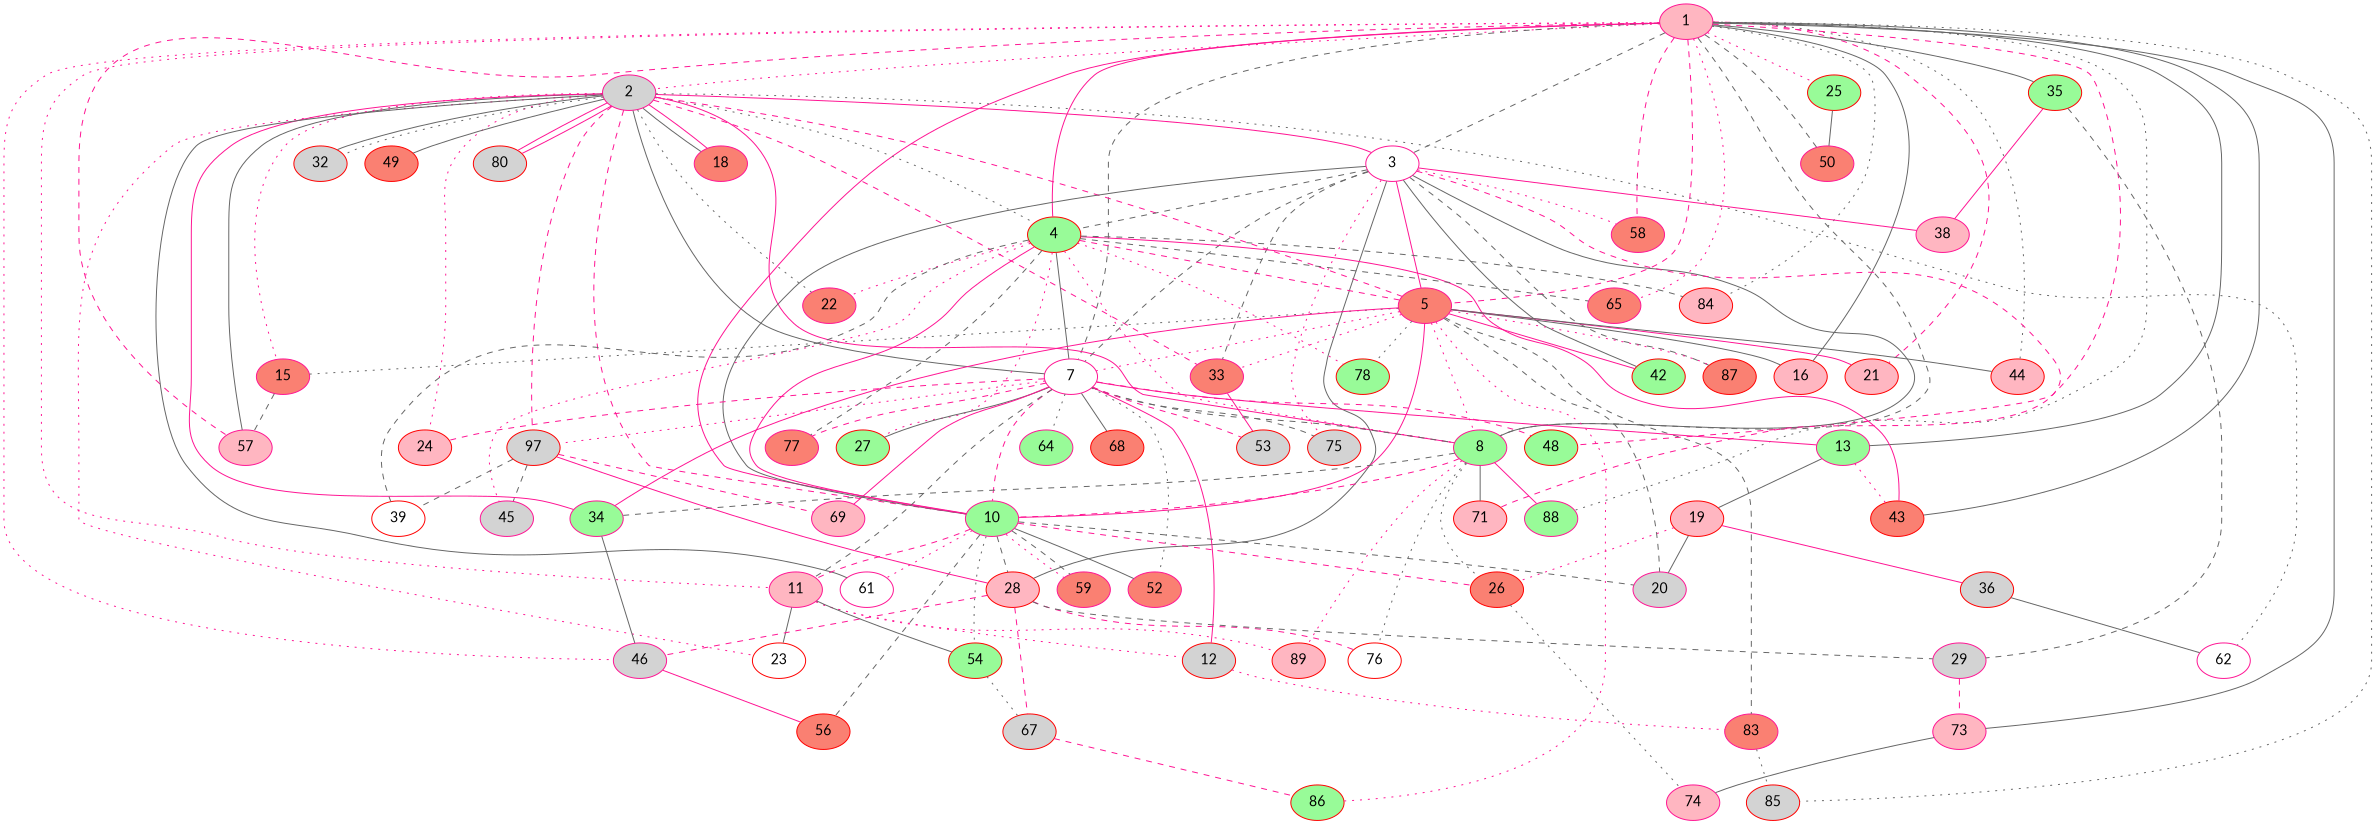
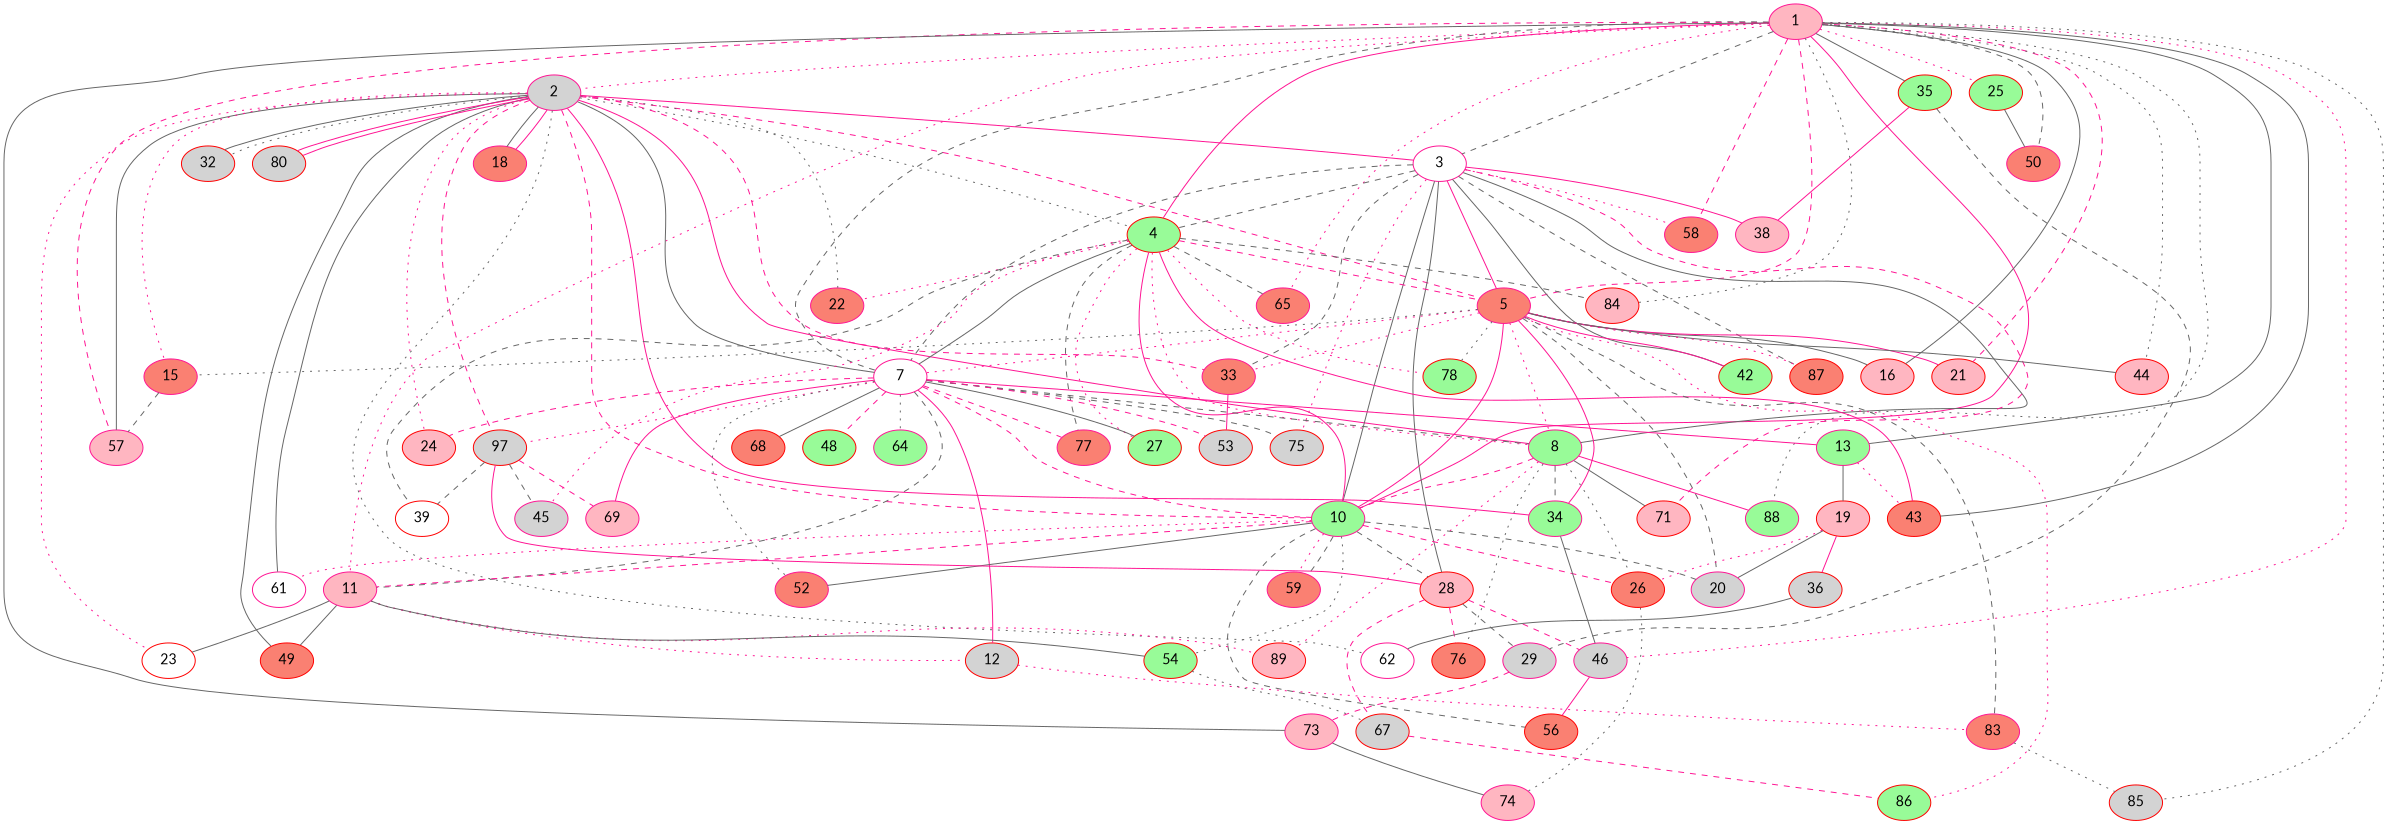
edge "1" -- "48": removed
edge "1" -- "8": removed
edge "11" -- "49": added
node "76": fillcolor white -> salmon
